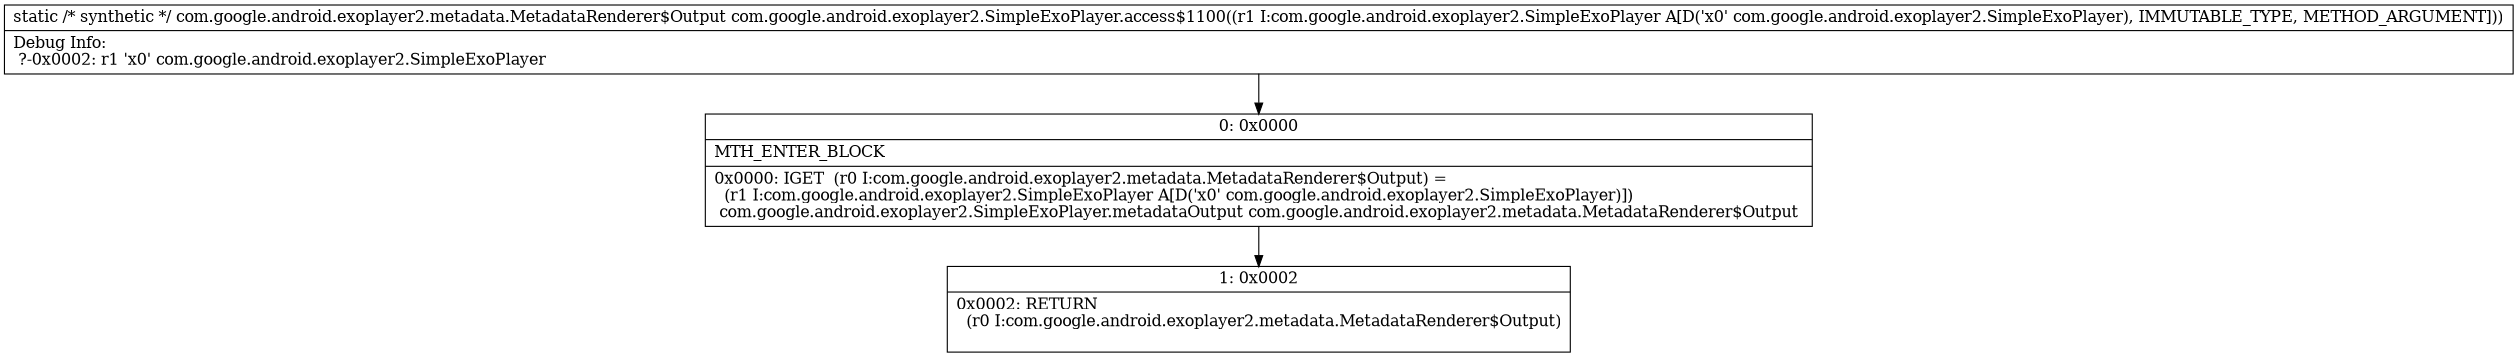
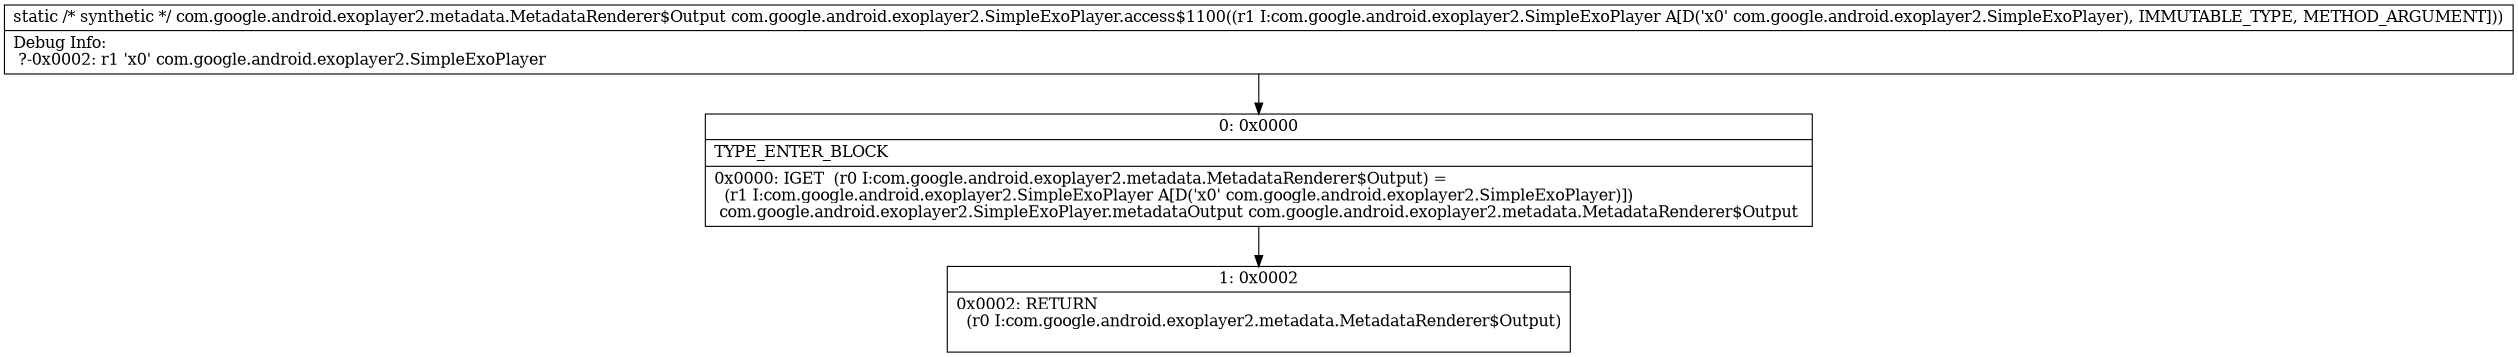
node "0: 0x0000": text "MTH_ENTER_BLOCK" -> "TYPE_ENTER_BLOCK"
